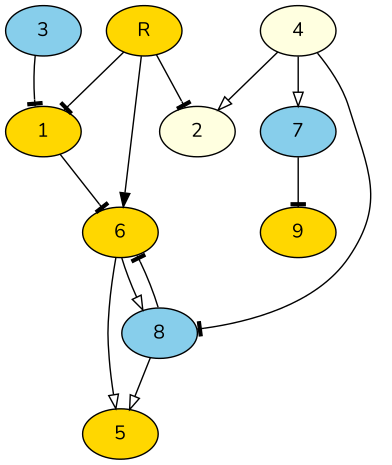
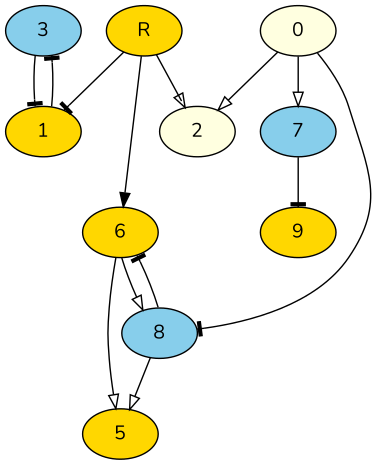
node "4": label "4" -> "0"
edge "R" -> "2": arrowhead tee -> onormal
edge "1" -> "6": now "1" -> "3"
